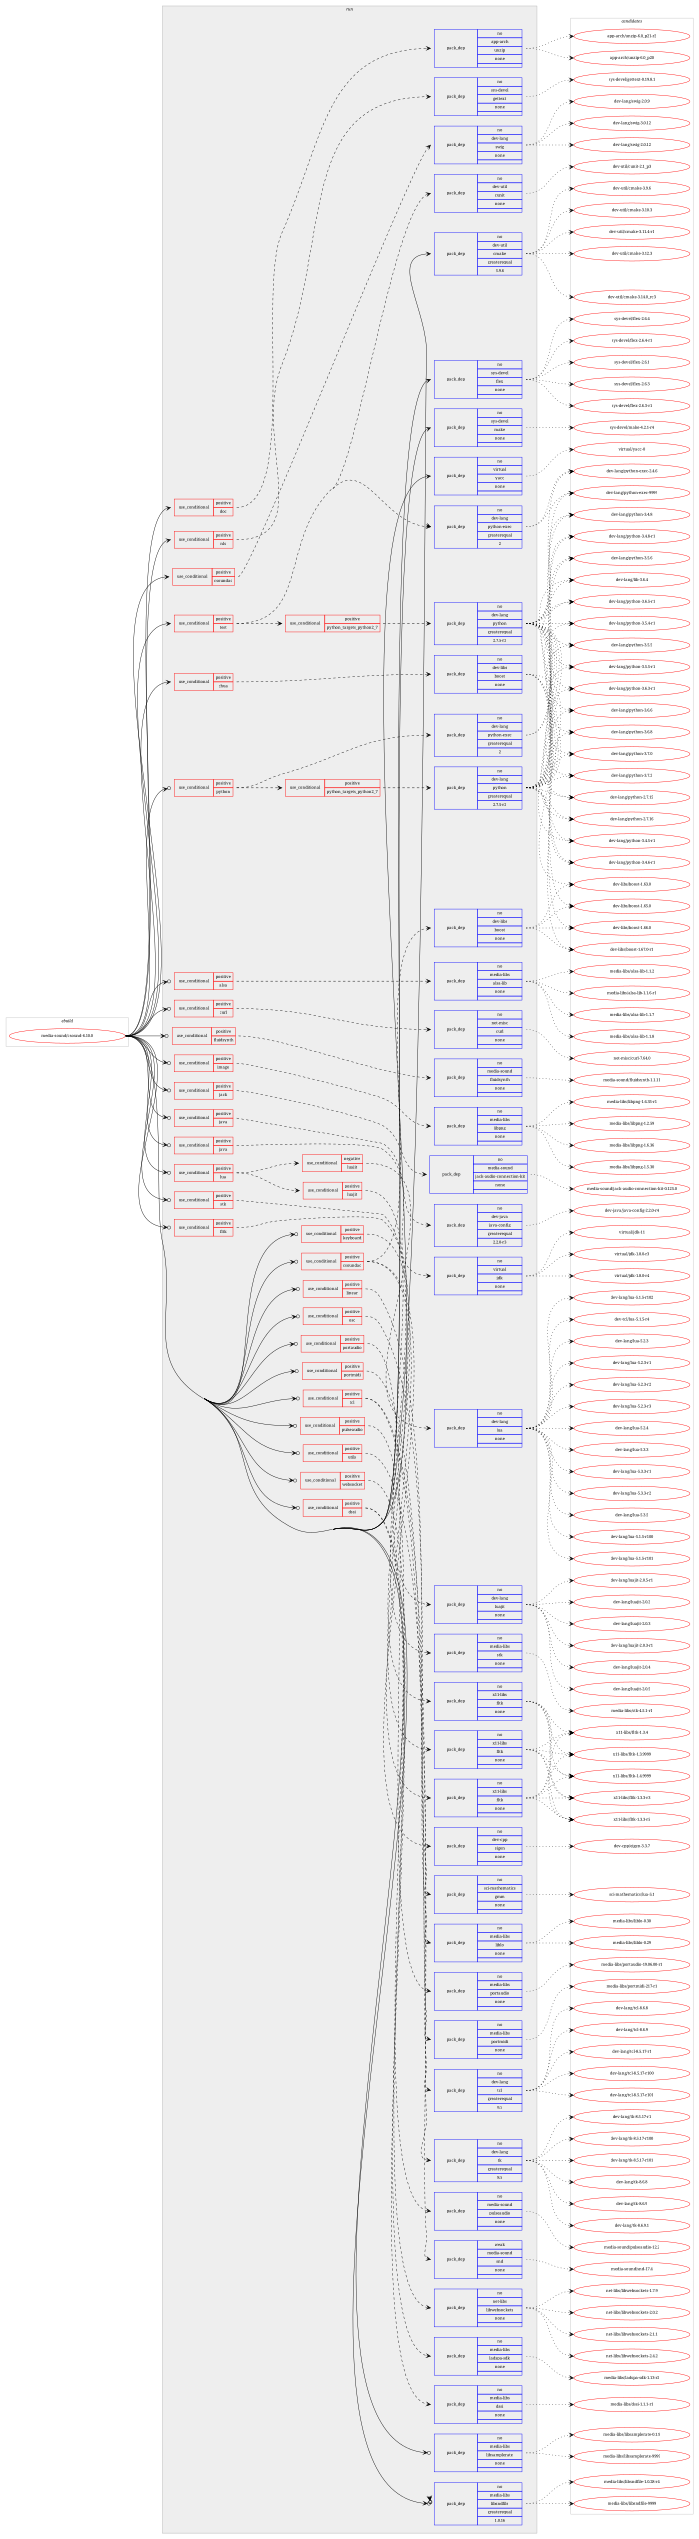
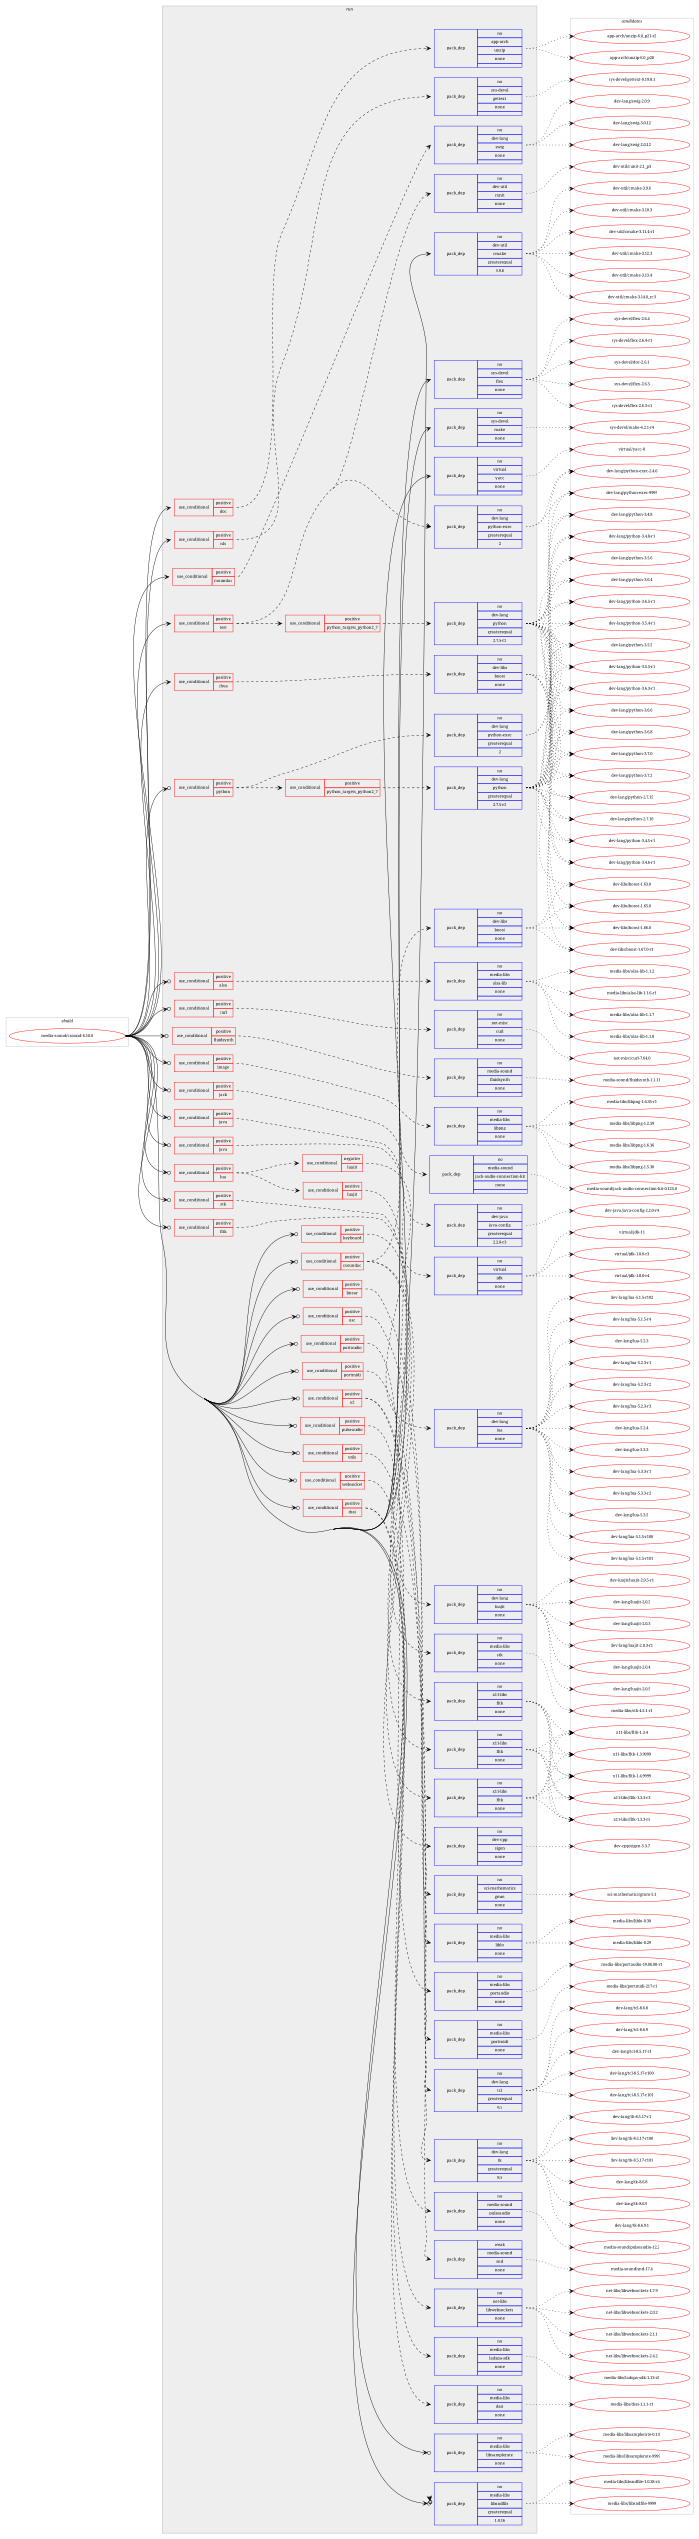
node "dev-util/cmake-3.13.4": added
node "sys-devel/flex-2.6.1": label "sys-devel/flex-2.6.1" -> "sys-devel/doc-2.6.1"
node "dev-lang/lib-3.6.4": label "dev-lang/lib-3.6.4" -> "dev-lang/python-3.6.4"
node "dev-tcl/lua-5.1.5-r4": label "dev-tcl/lua-5.1.5-r4" -> "dev-lang/lua-5.1.5-r4"
node "dev-lang/luajit-2.0.5-r1": label "dev-lang/luajit-2.0.5-r1" -> "dev-luajit/luajit-2.0.5-r1"
node "sci-mathematics/lua-5.1": label "sci-mathematics/lua-5.1" -> "sci-mathematics/gmm-5.1"
